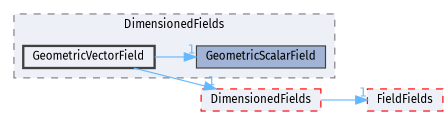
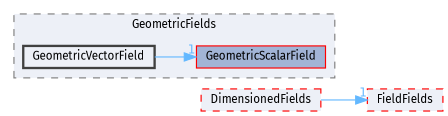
cluster "DimensionedFields": label "DimensionedFields" -> "GeometricFields"
node "GeometricScalarField": color grey25 -> red
edge "GeometricVectorField" -> "DimensionedFields": removed
